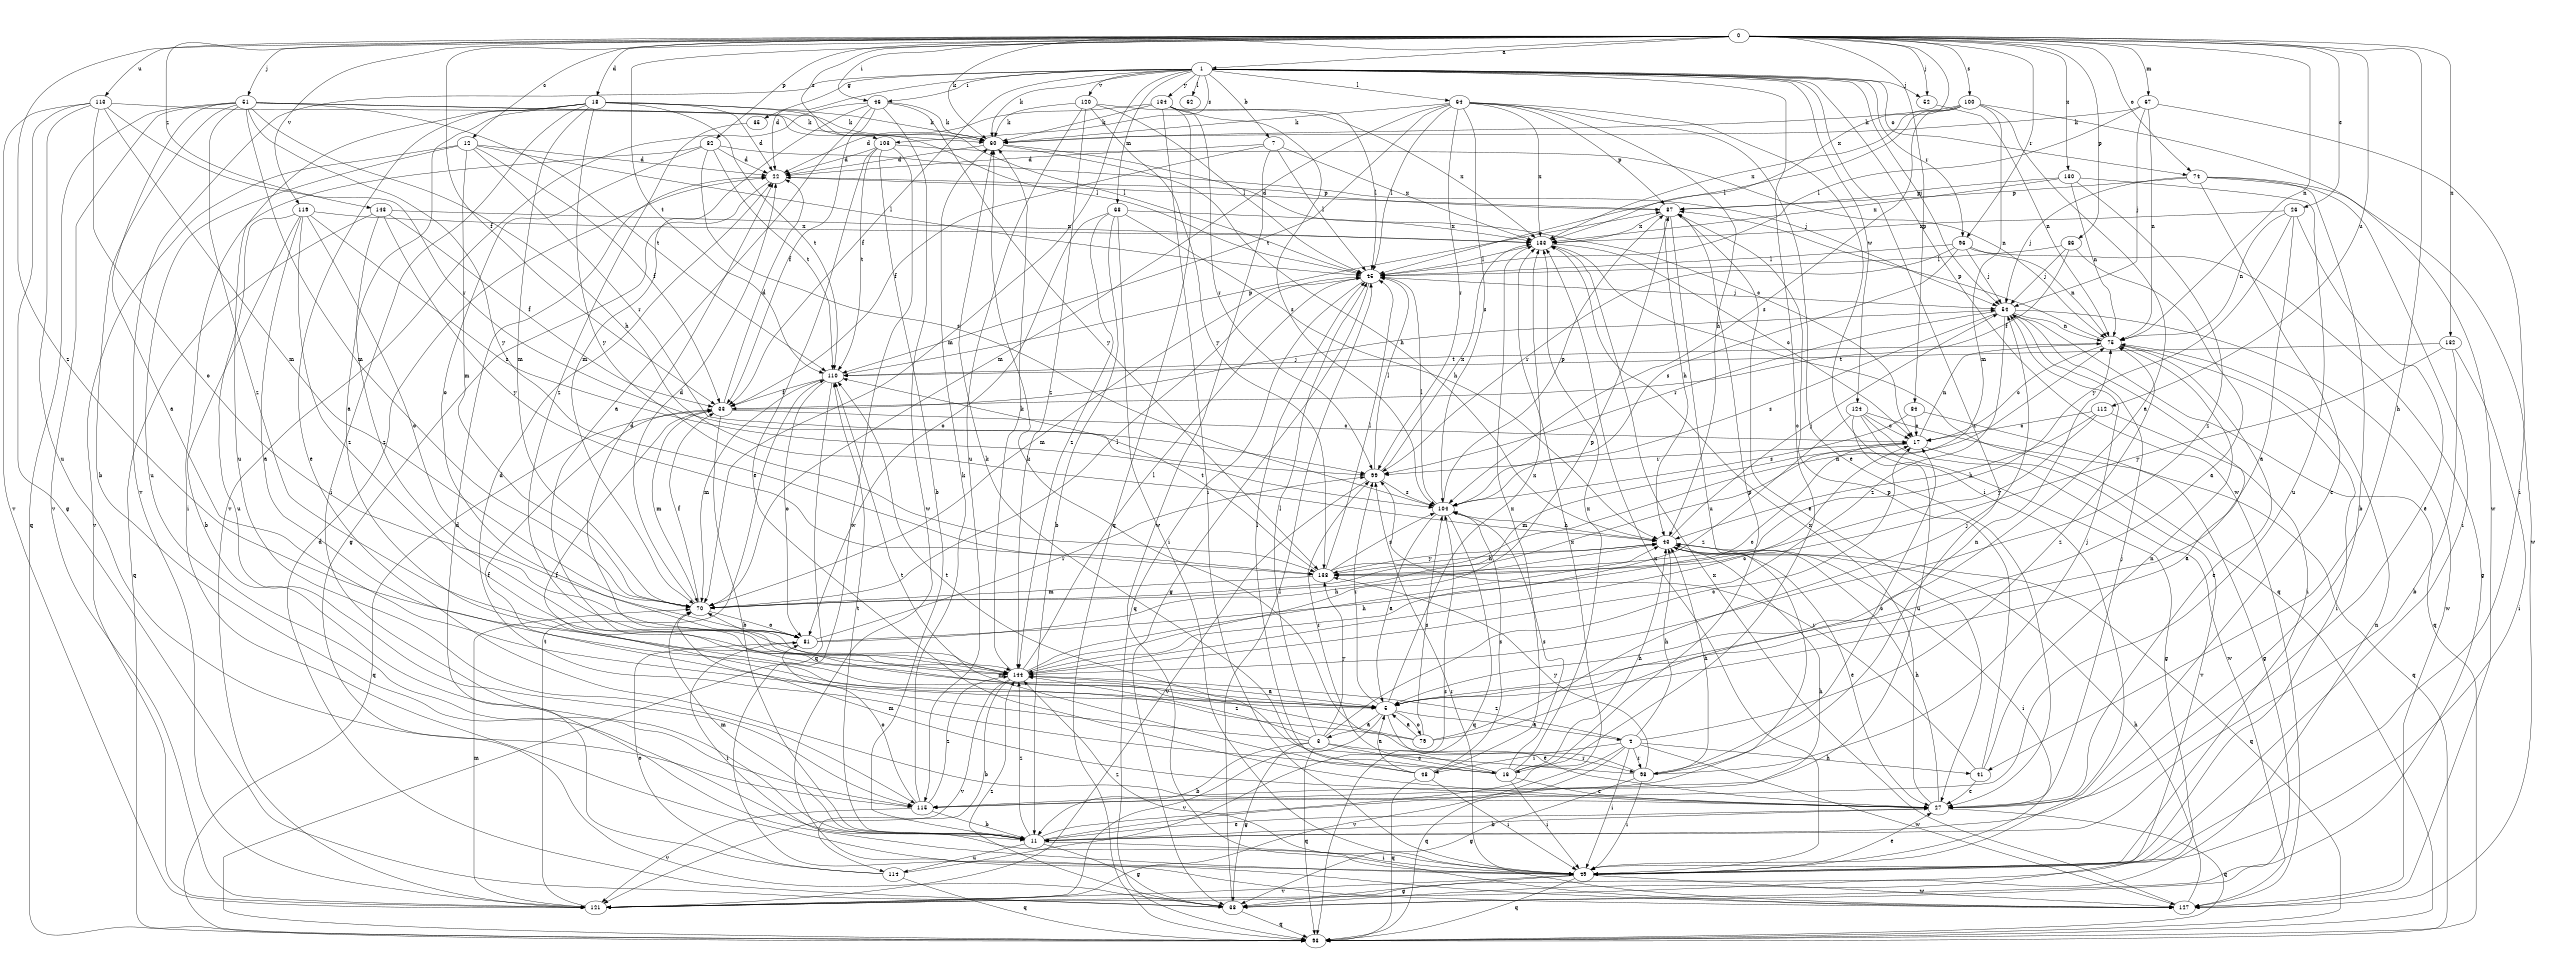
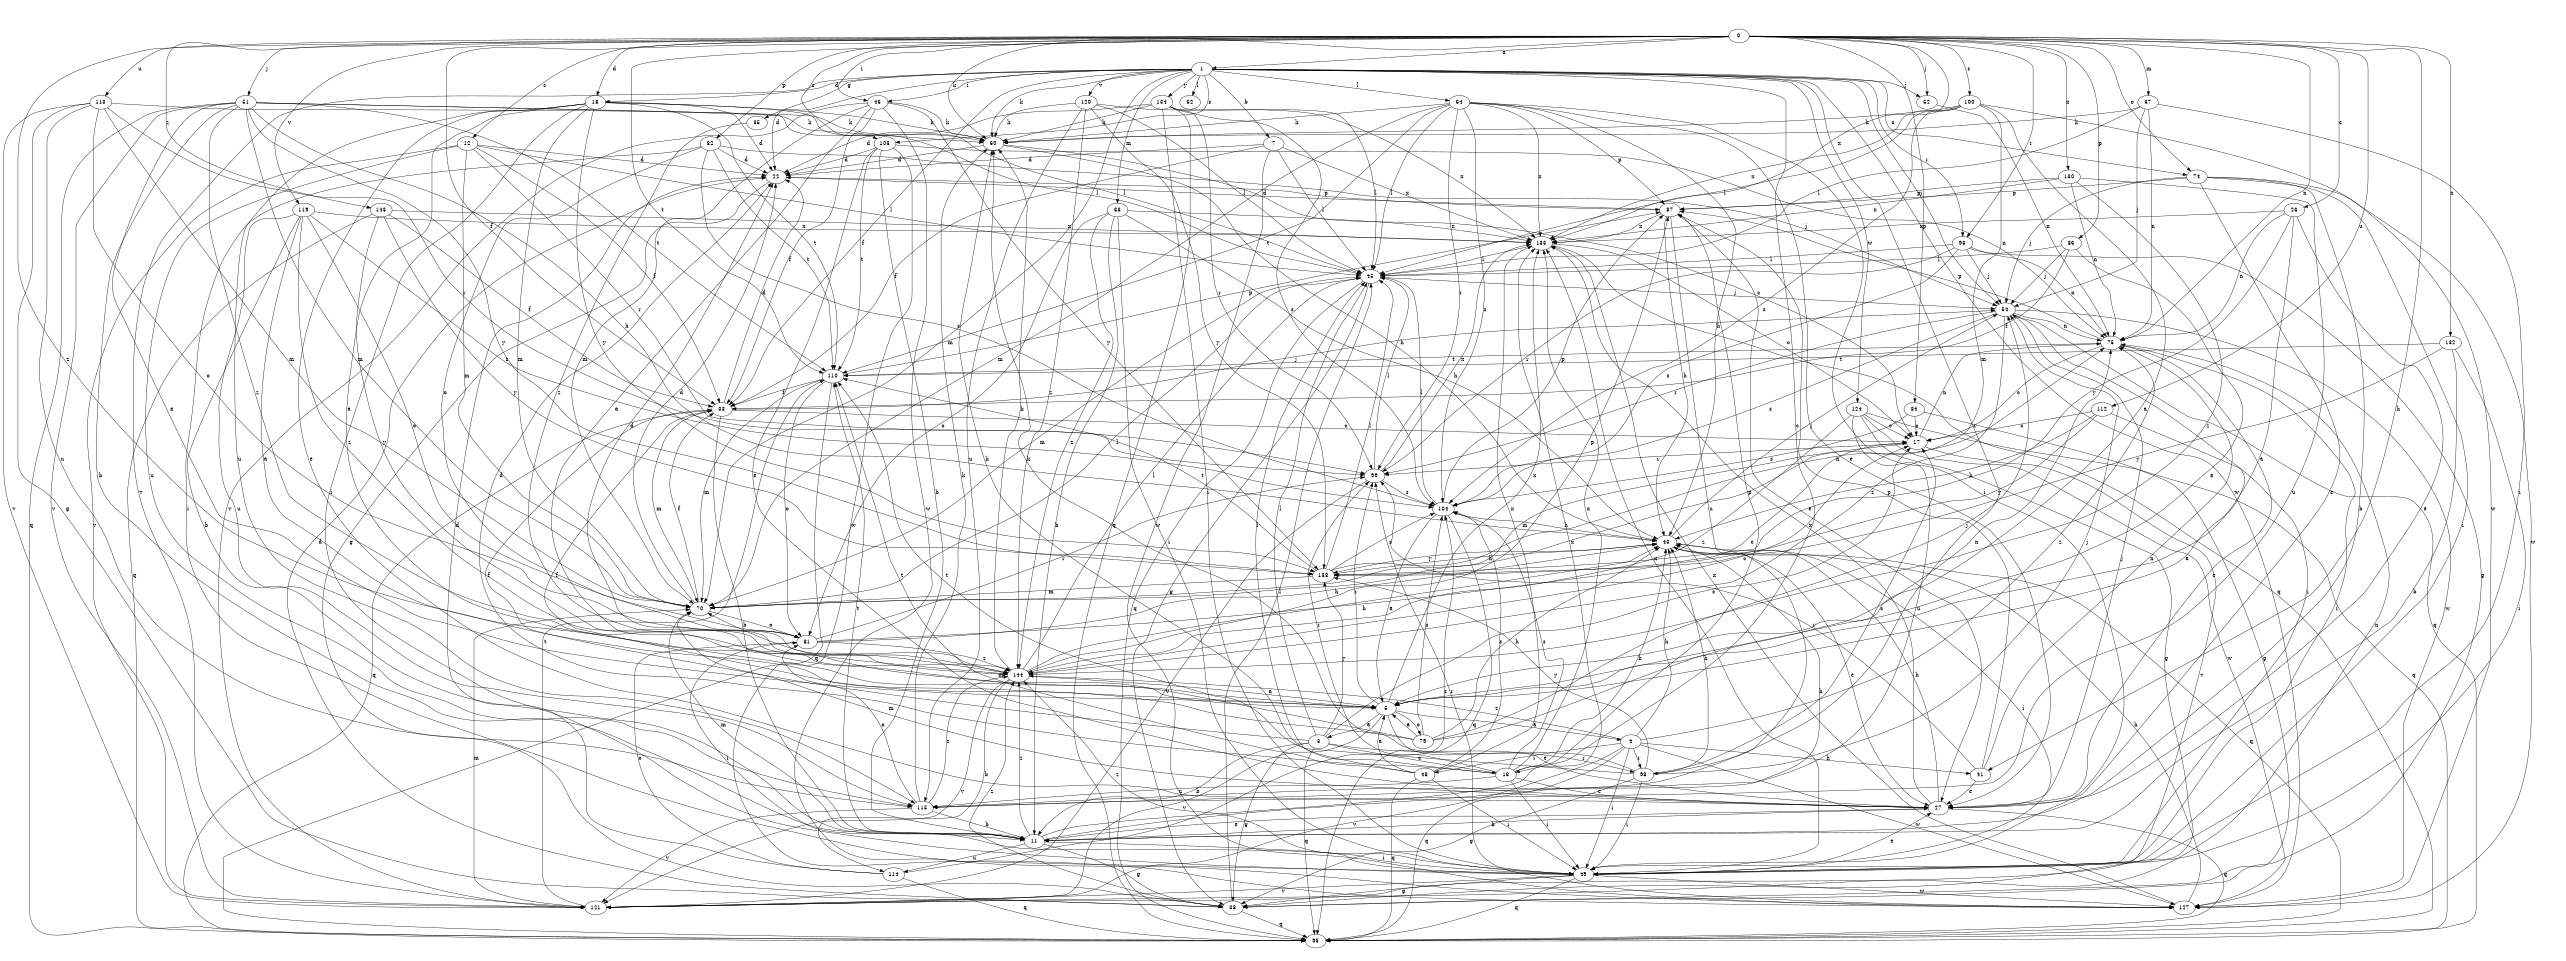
edge "1" -> "18": added, label "d"
edge "143" -> "144": label "z" -> "y"
edge "79" -> "43": added, label "h"
edge "3" -> "144": now "81" -> "144"
edge "16" -> "115": added, label "u"
